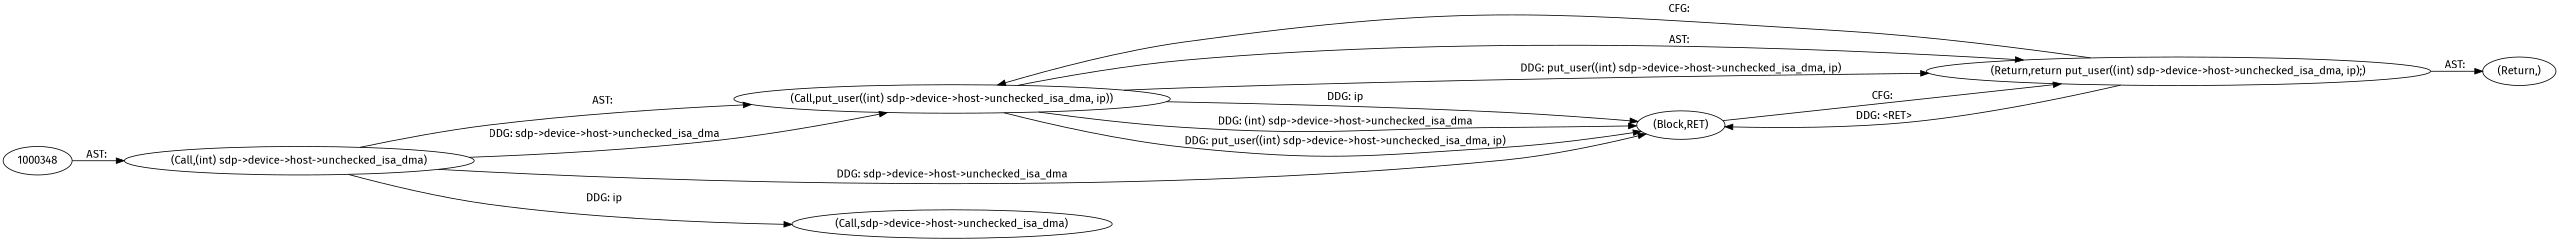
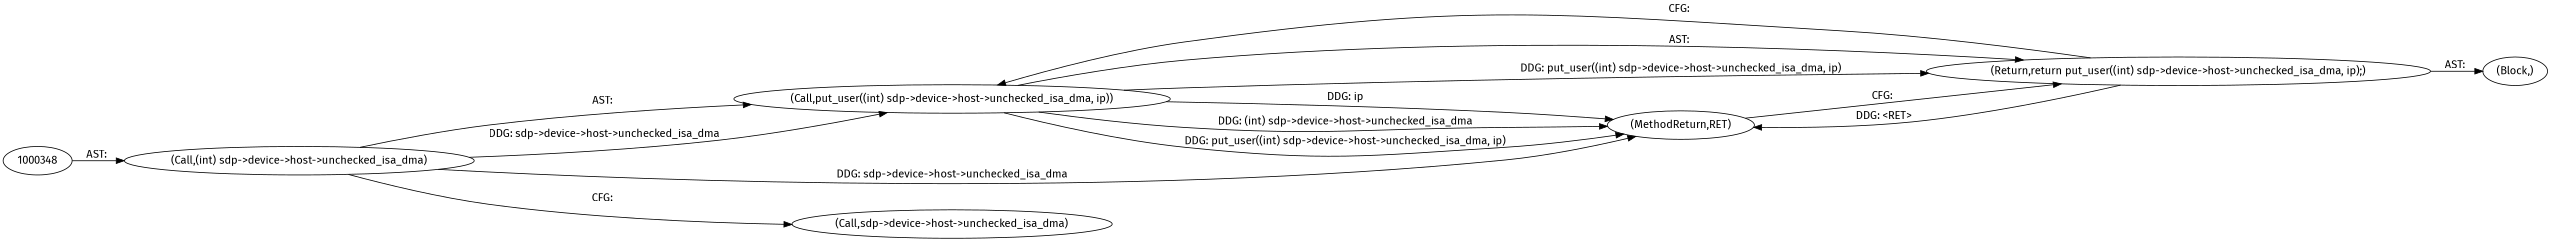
node "(Return,)": label "(Return,)" -> "(Block,)"
node "(Block,RET)": label "(Block,RET)" -> "(MethodReturn,RET)"
edge "(Call,(int) sdp->device->host->unchecked_isa_dma)" -> "(Call,sdp->device->host->unchecked_isa_dma)": label "DDG: ip" -> "CFG: "
